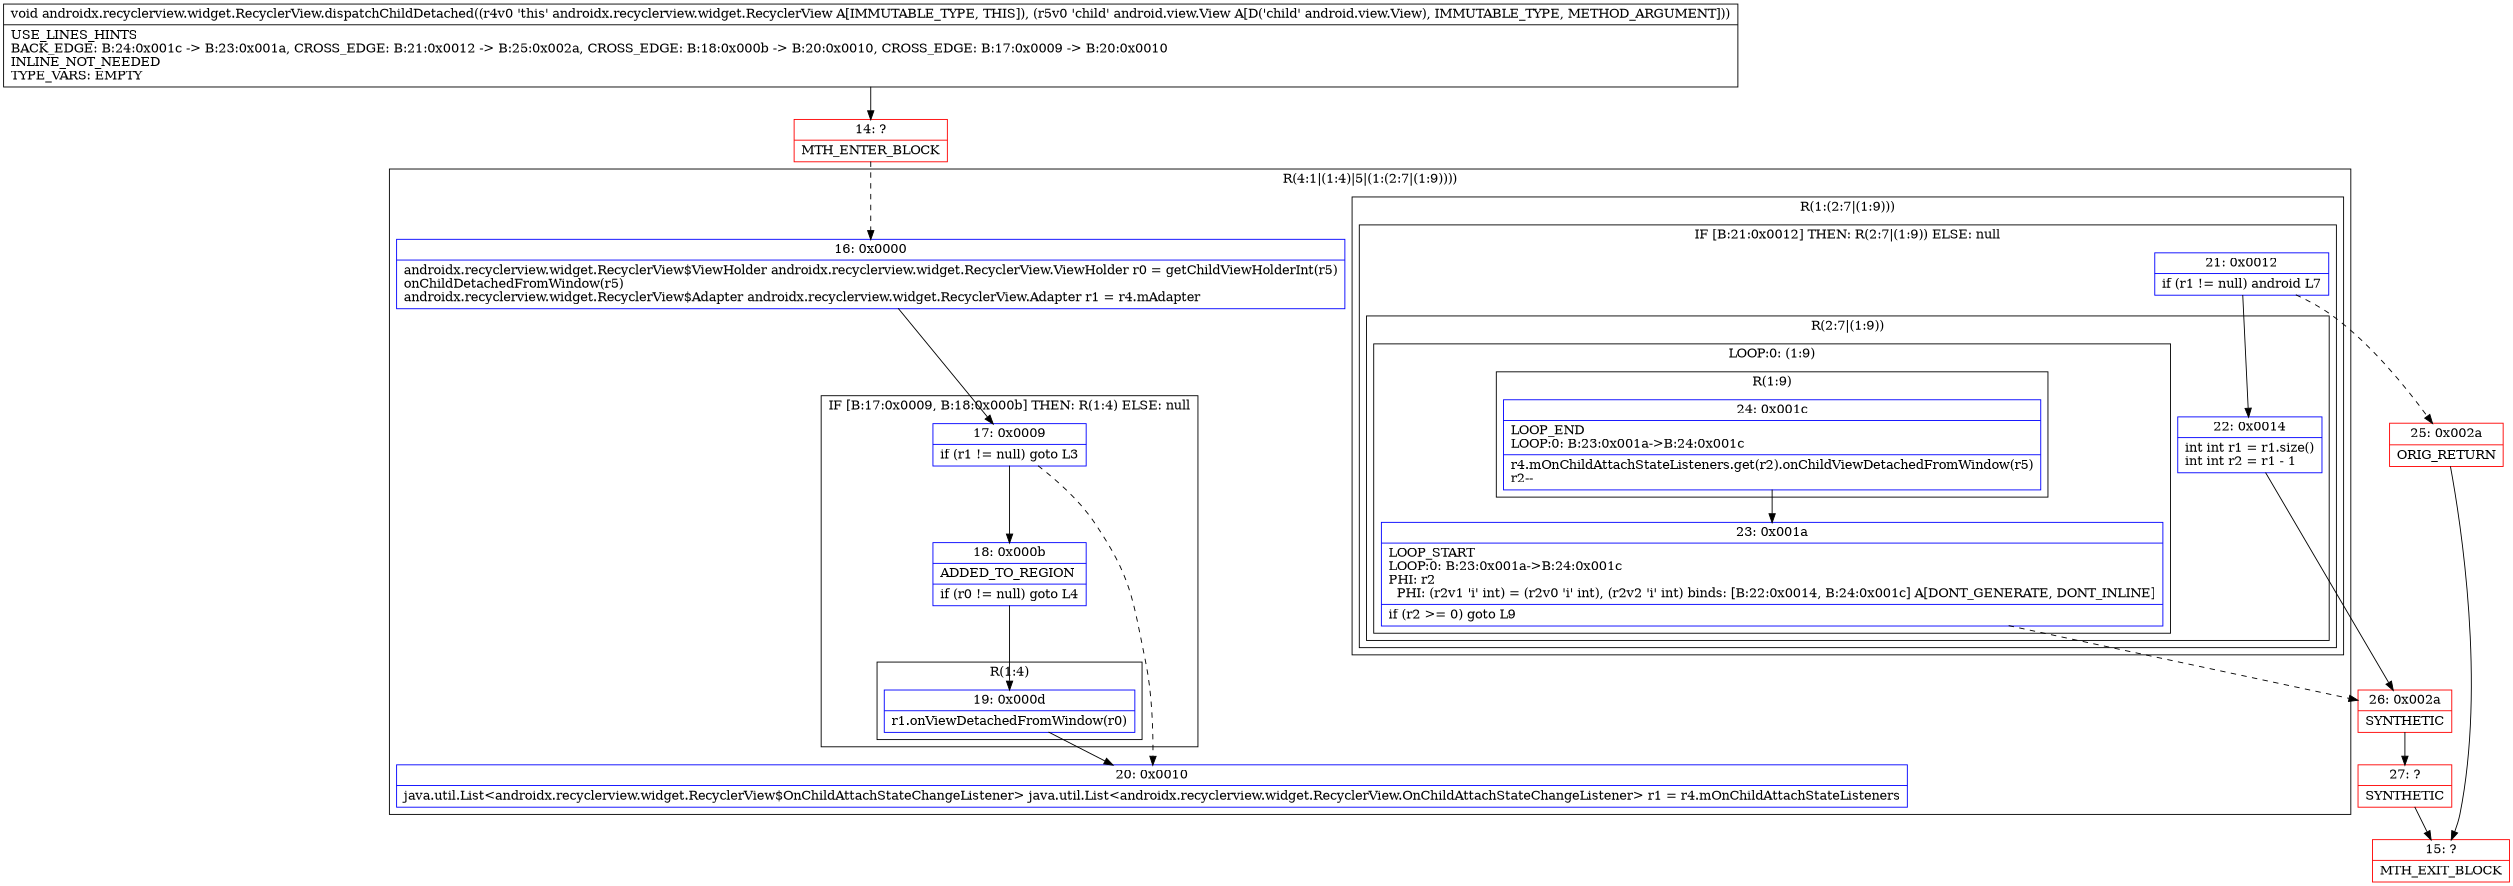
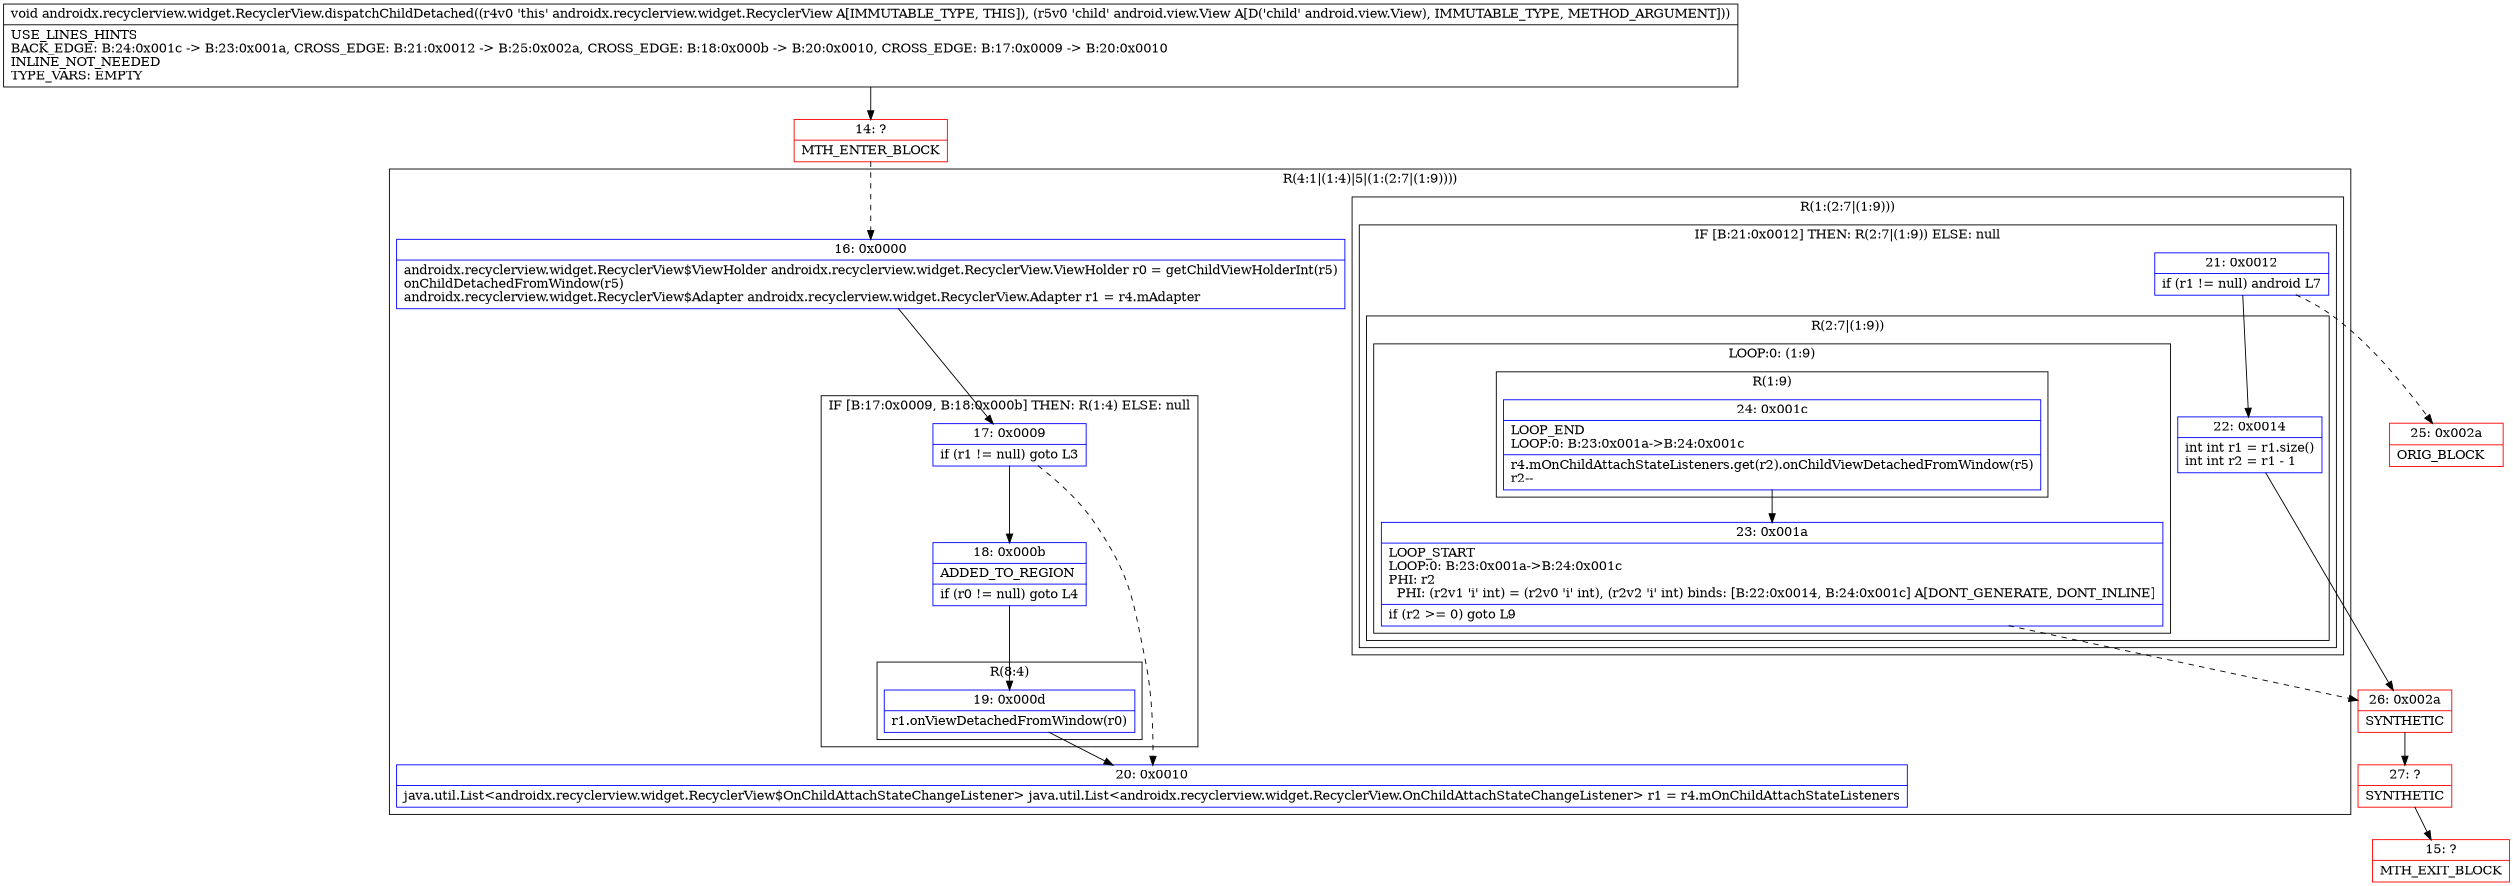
node "25: 0x002a": text "ORIG_RETURN" -> "ORIG_BLOCK"
edge "25: 0x002a" -> "15: ?": removed
cluster "R(1:4)": label "R(1:4)" -> "R(8:4)"
